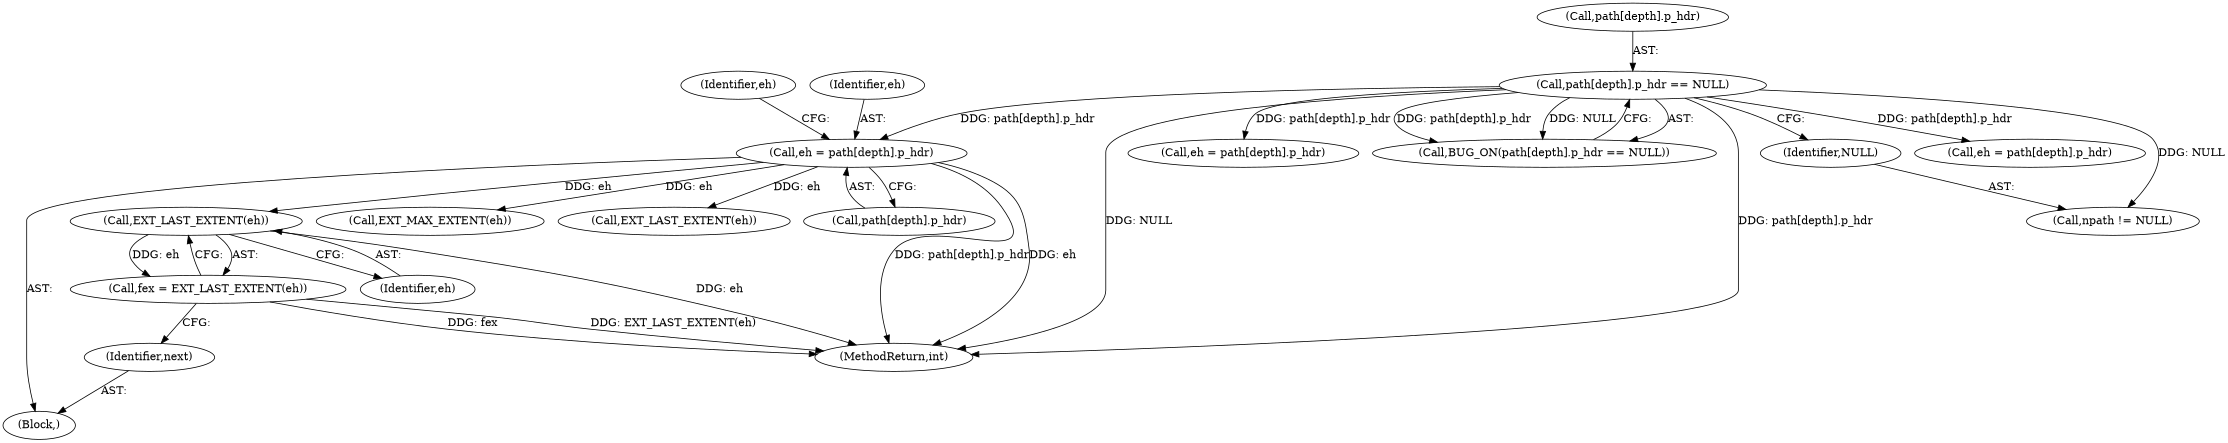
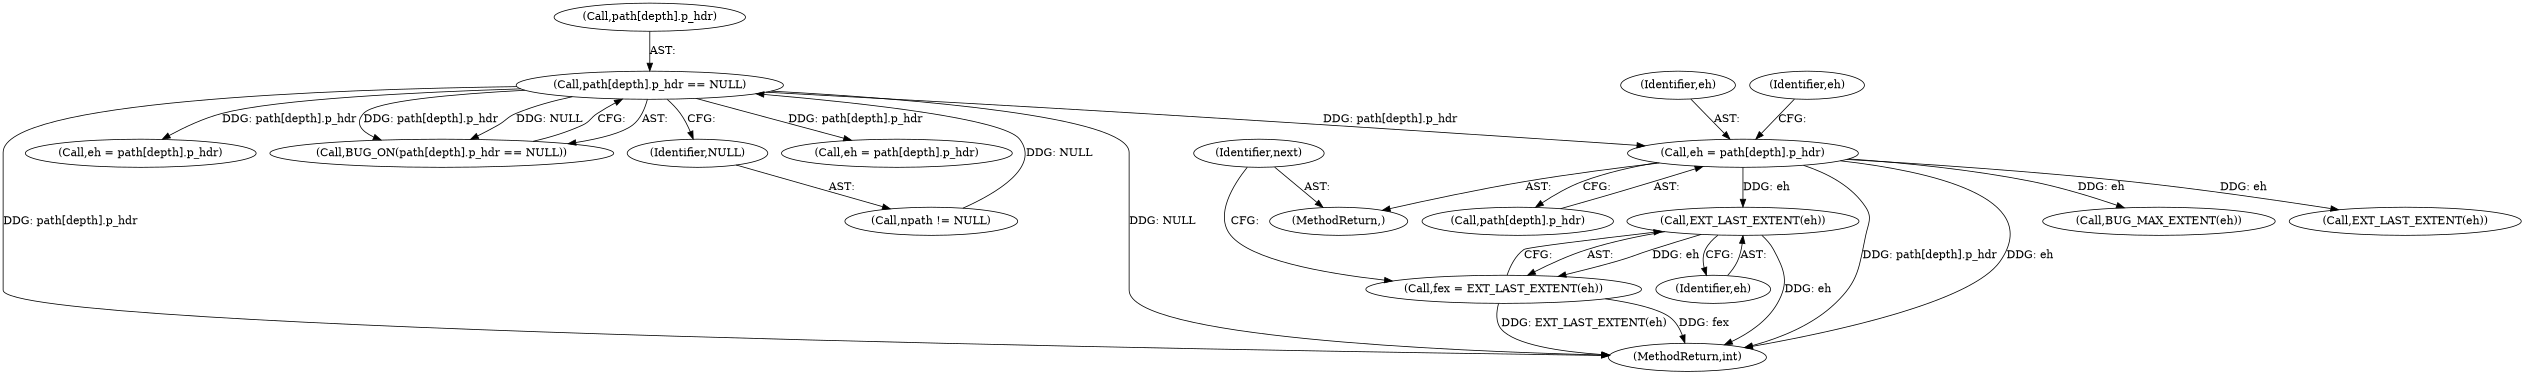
edge "(Call,path[depth].p_hdr == NULL)" -> "(Call,npath != NULL)": reversed
node "(Call,EXT_MAX_EXTENT(eh))": label "(Call,EXT_MAX_EXTENT(eh))" -> "(Call,BUG_MAX_EXTENT(eh))"
edge "(Call,fex = EXT_LAST_EXTENT(eh))" -> "(Identifier,next)": reversed
node "(Block,)": label "(Block,)" -> "(MethodReturn,)"
